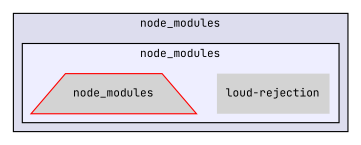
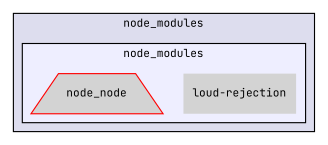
node "node_modules": label "node_modules" -> "node_node"
